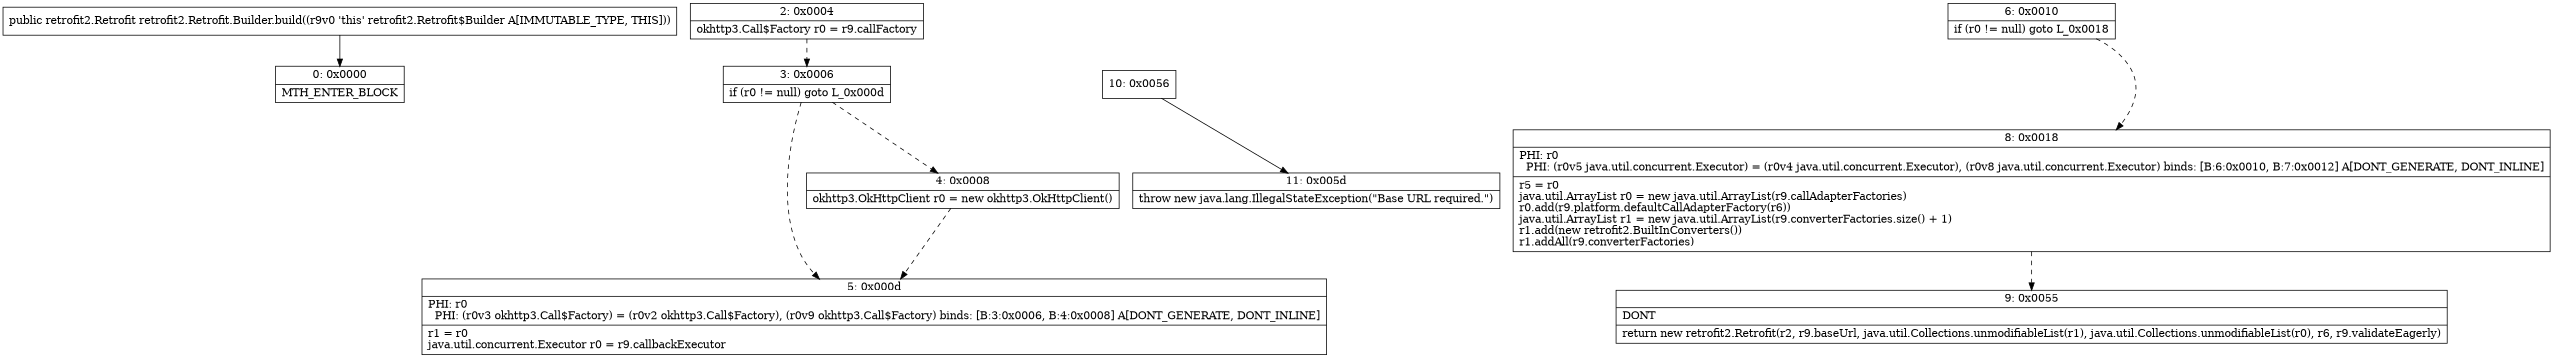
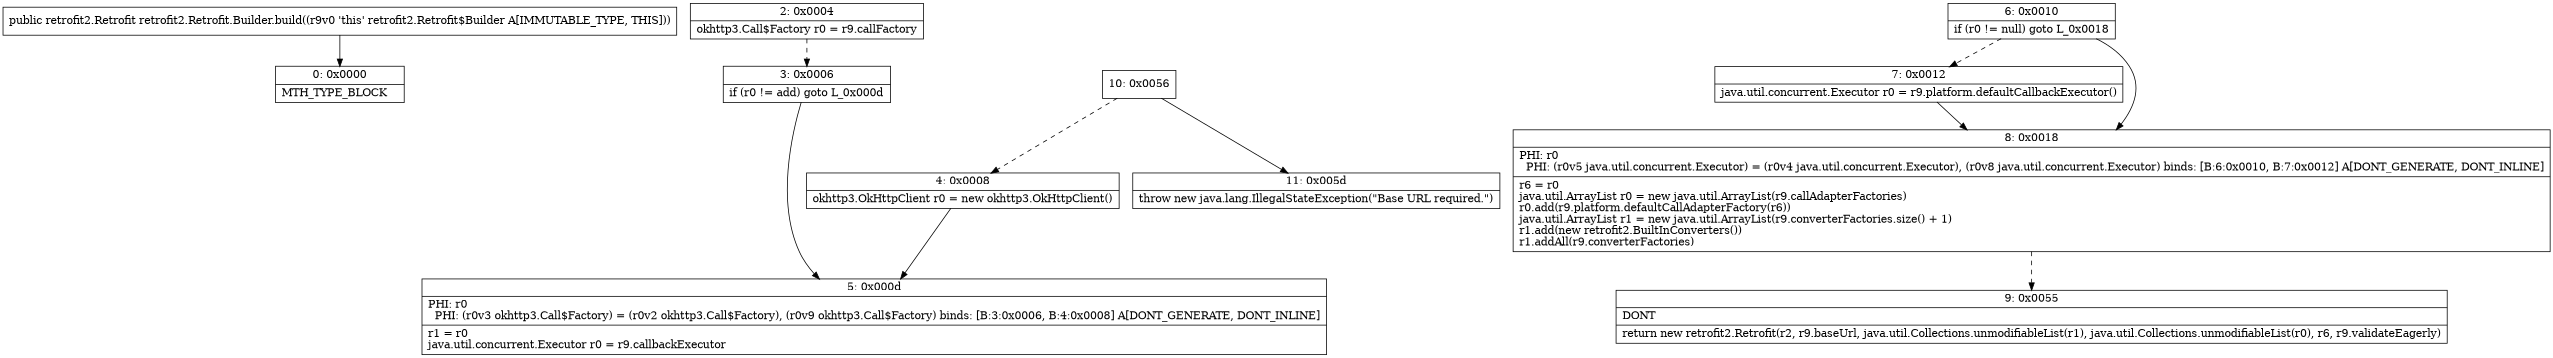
edge "6: 0x0010" -> "8: 0x0018": style dashed -> solid
node "7: 0x0012": added
node "0: 0x0000": text "MTH_ENTER_BLOCK" -> "MTH_TYPE_BLOCK"
node "3: 0x0006": text "if (r0 != null) goto L_0x000d" -> "if (r0 != add) goto L_0x000d"
edge "3: 0x0006" -> "4: 0x0008": now "10: 0x0056" -> "4: 0x0008"
node "8: 0x0018": text "r5 = r0" -> "r6 = r0"
edge "3: 0x0006" -> "5: 0x000d": style dashed -> solid
edge "4: 0x0008" -> "5: 0x000d": style dashed -> solid
